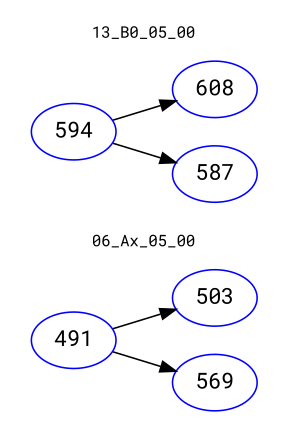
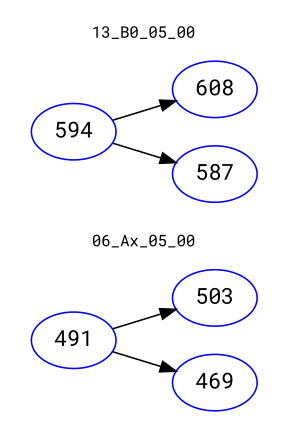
node "569": label "569" -> "469"
